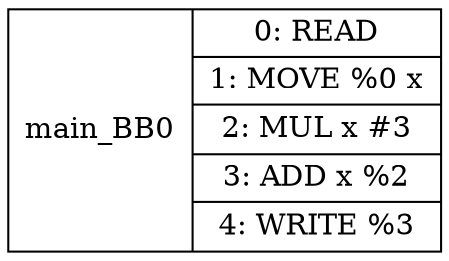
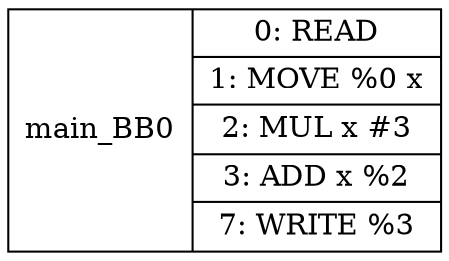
node "main_BB0": text "4: WRITE %3" -> "7: WRITE %3"
